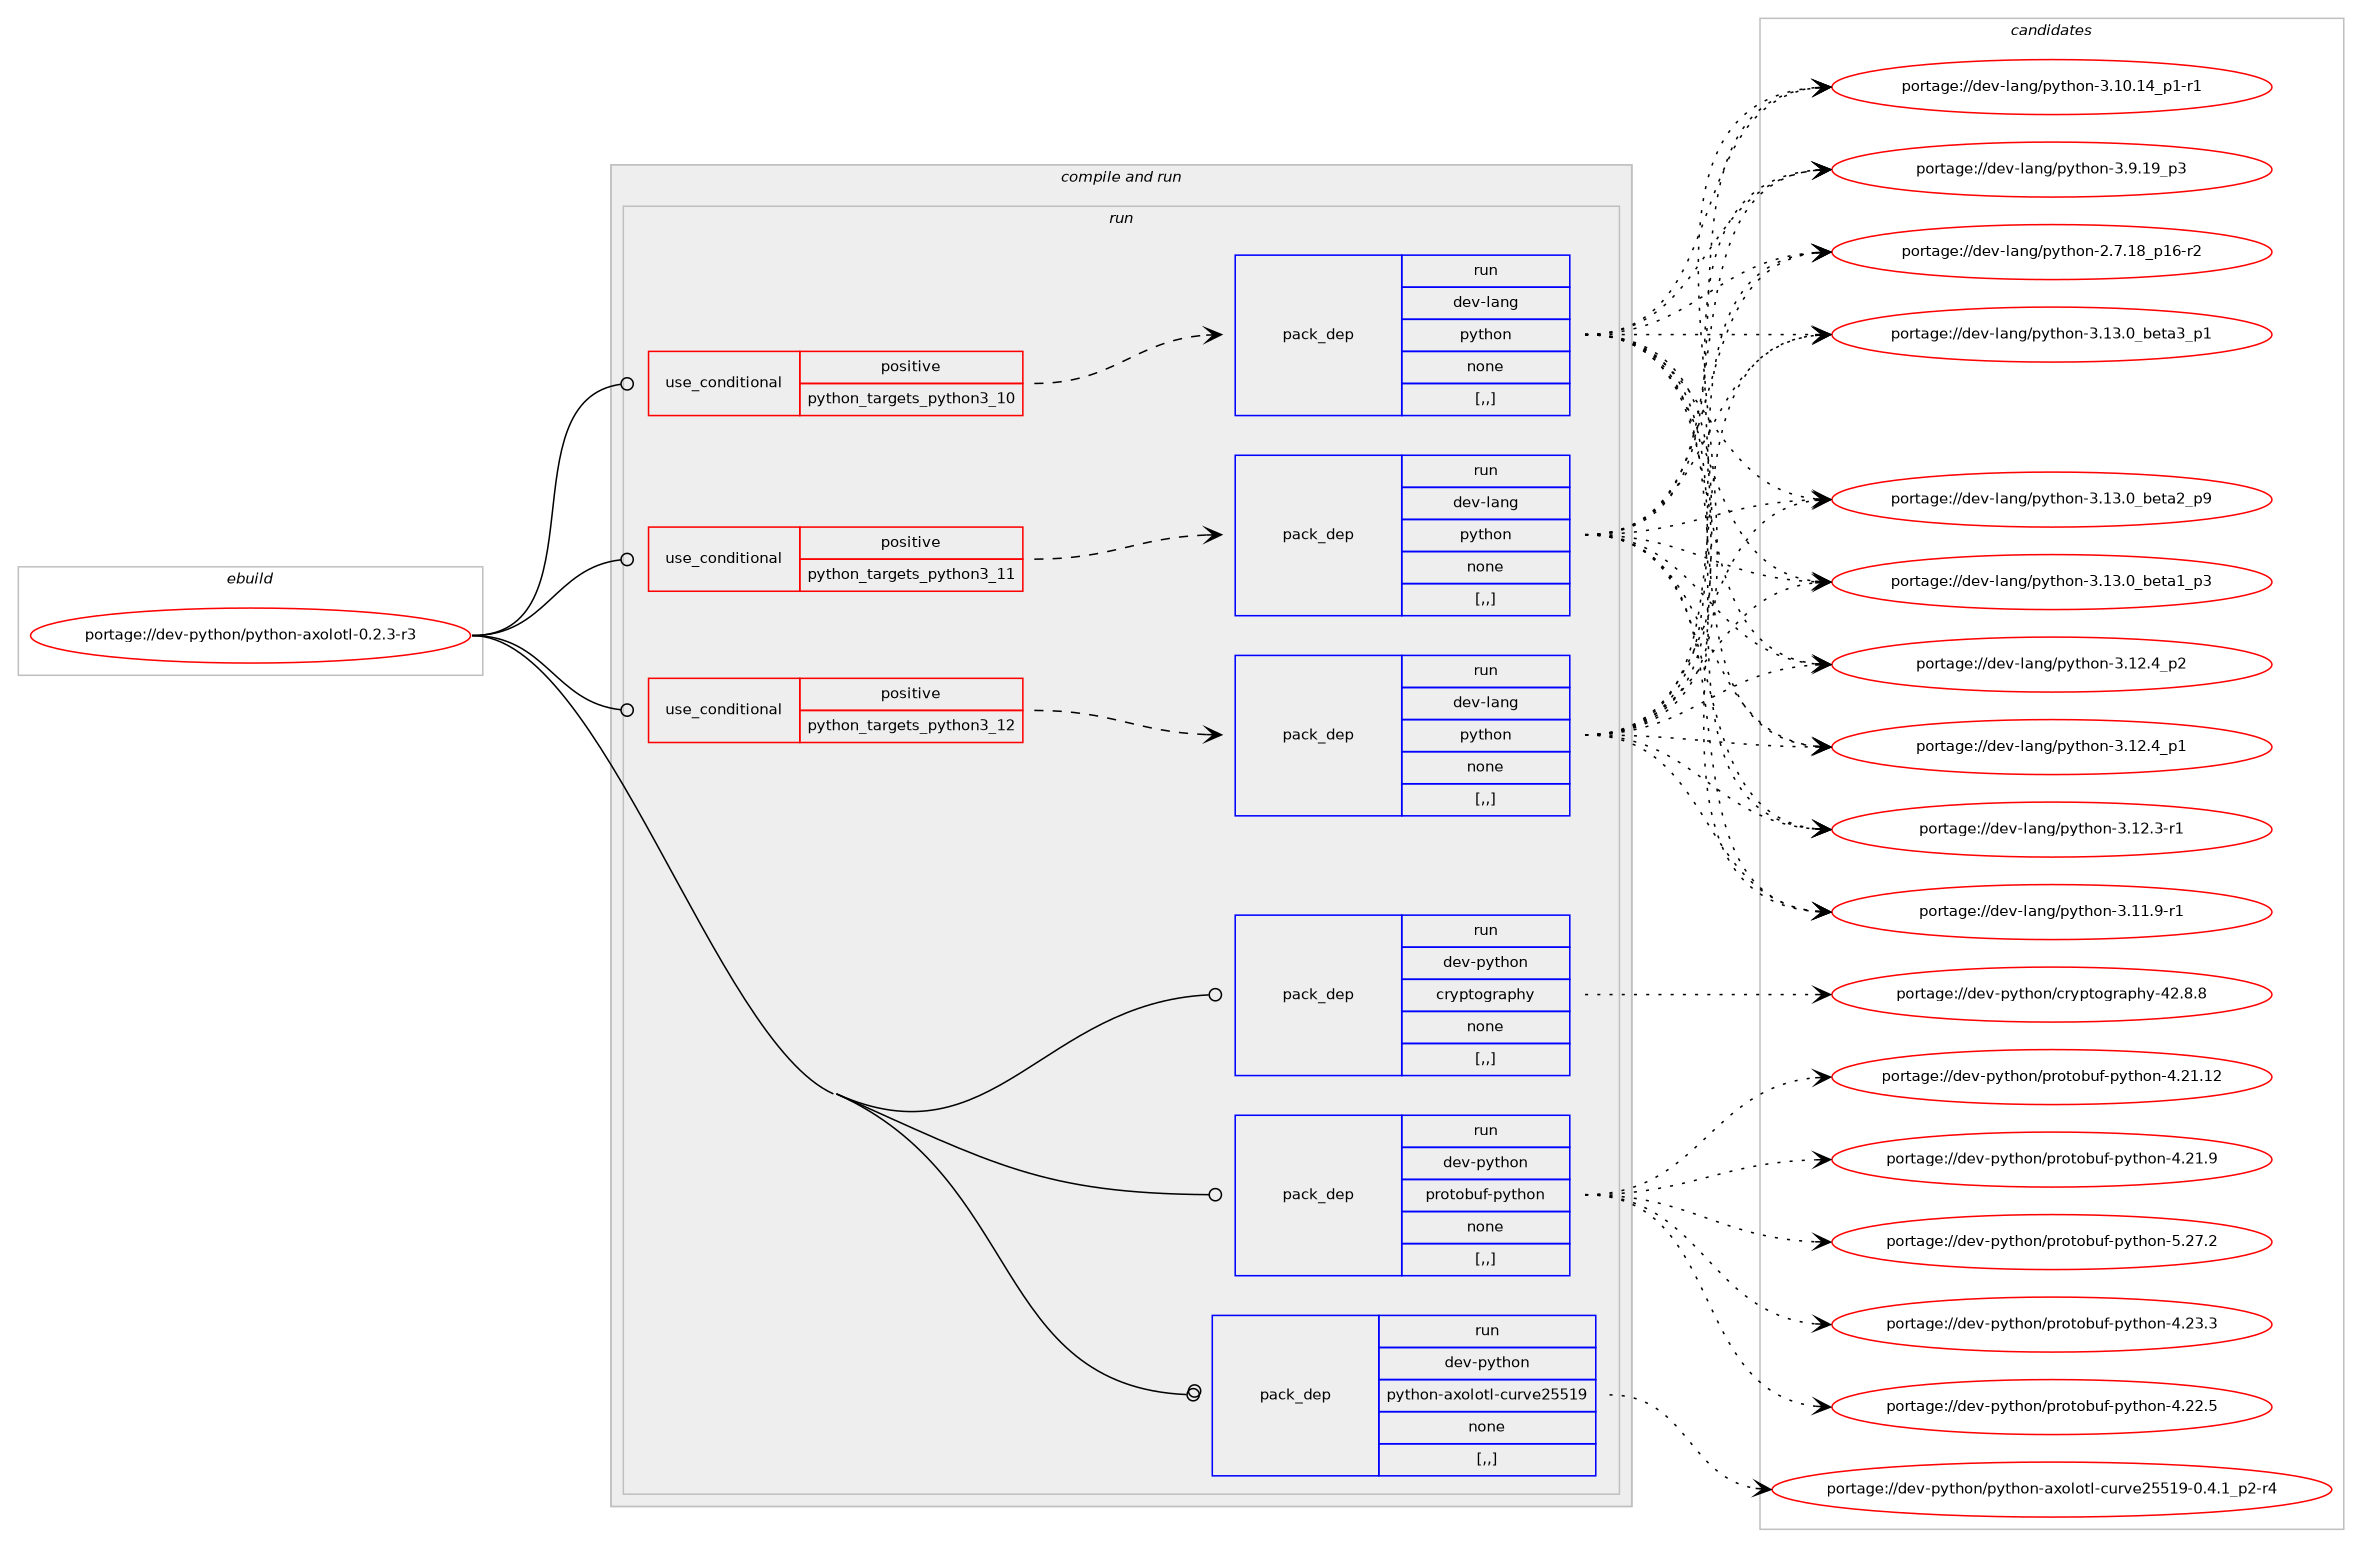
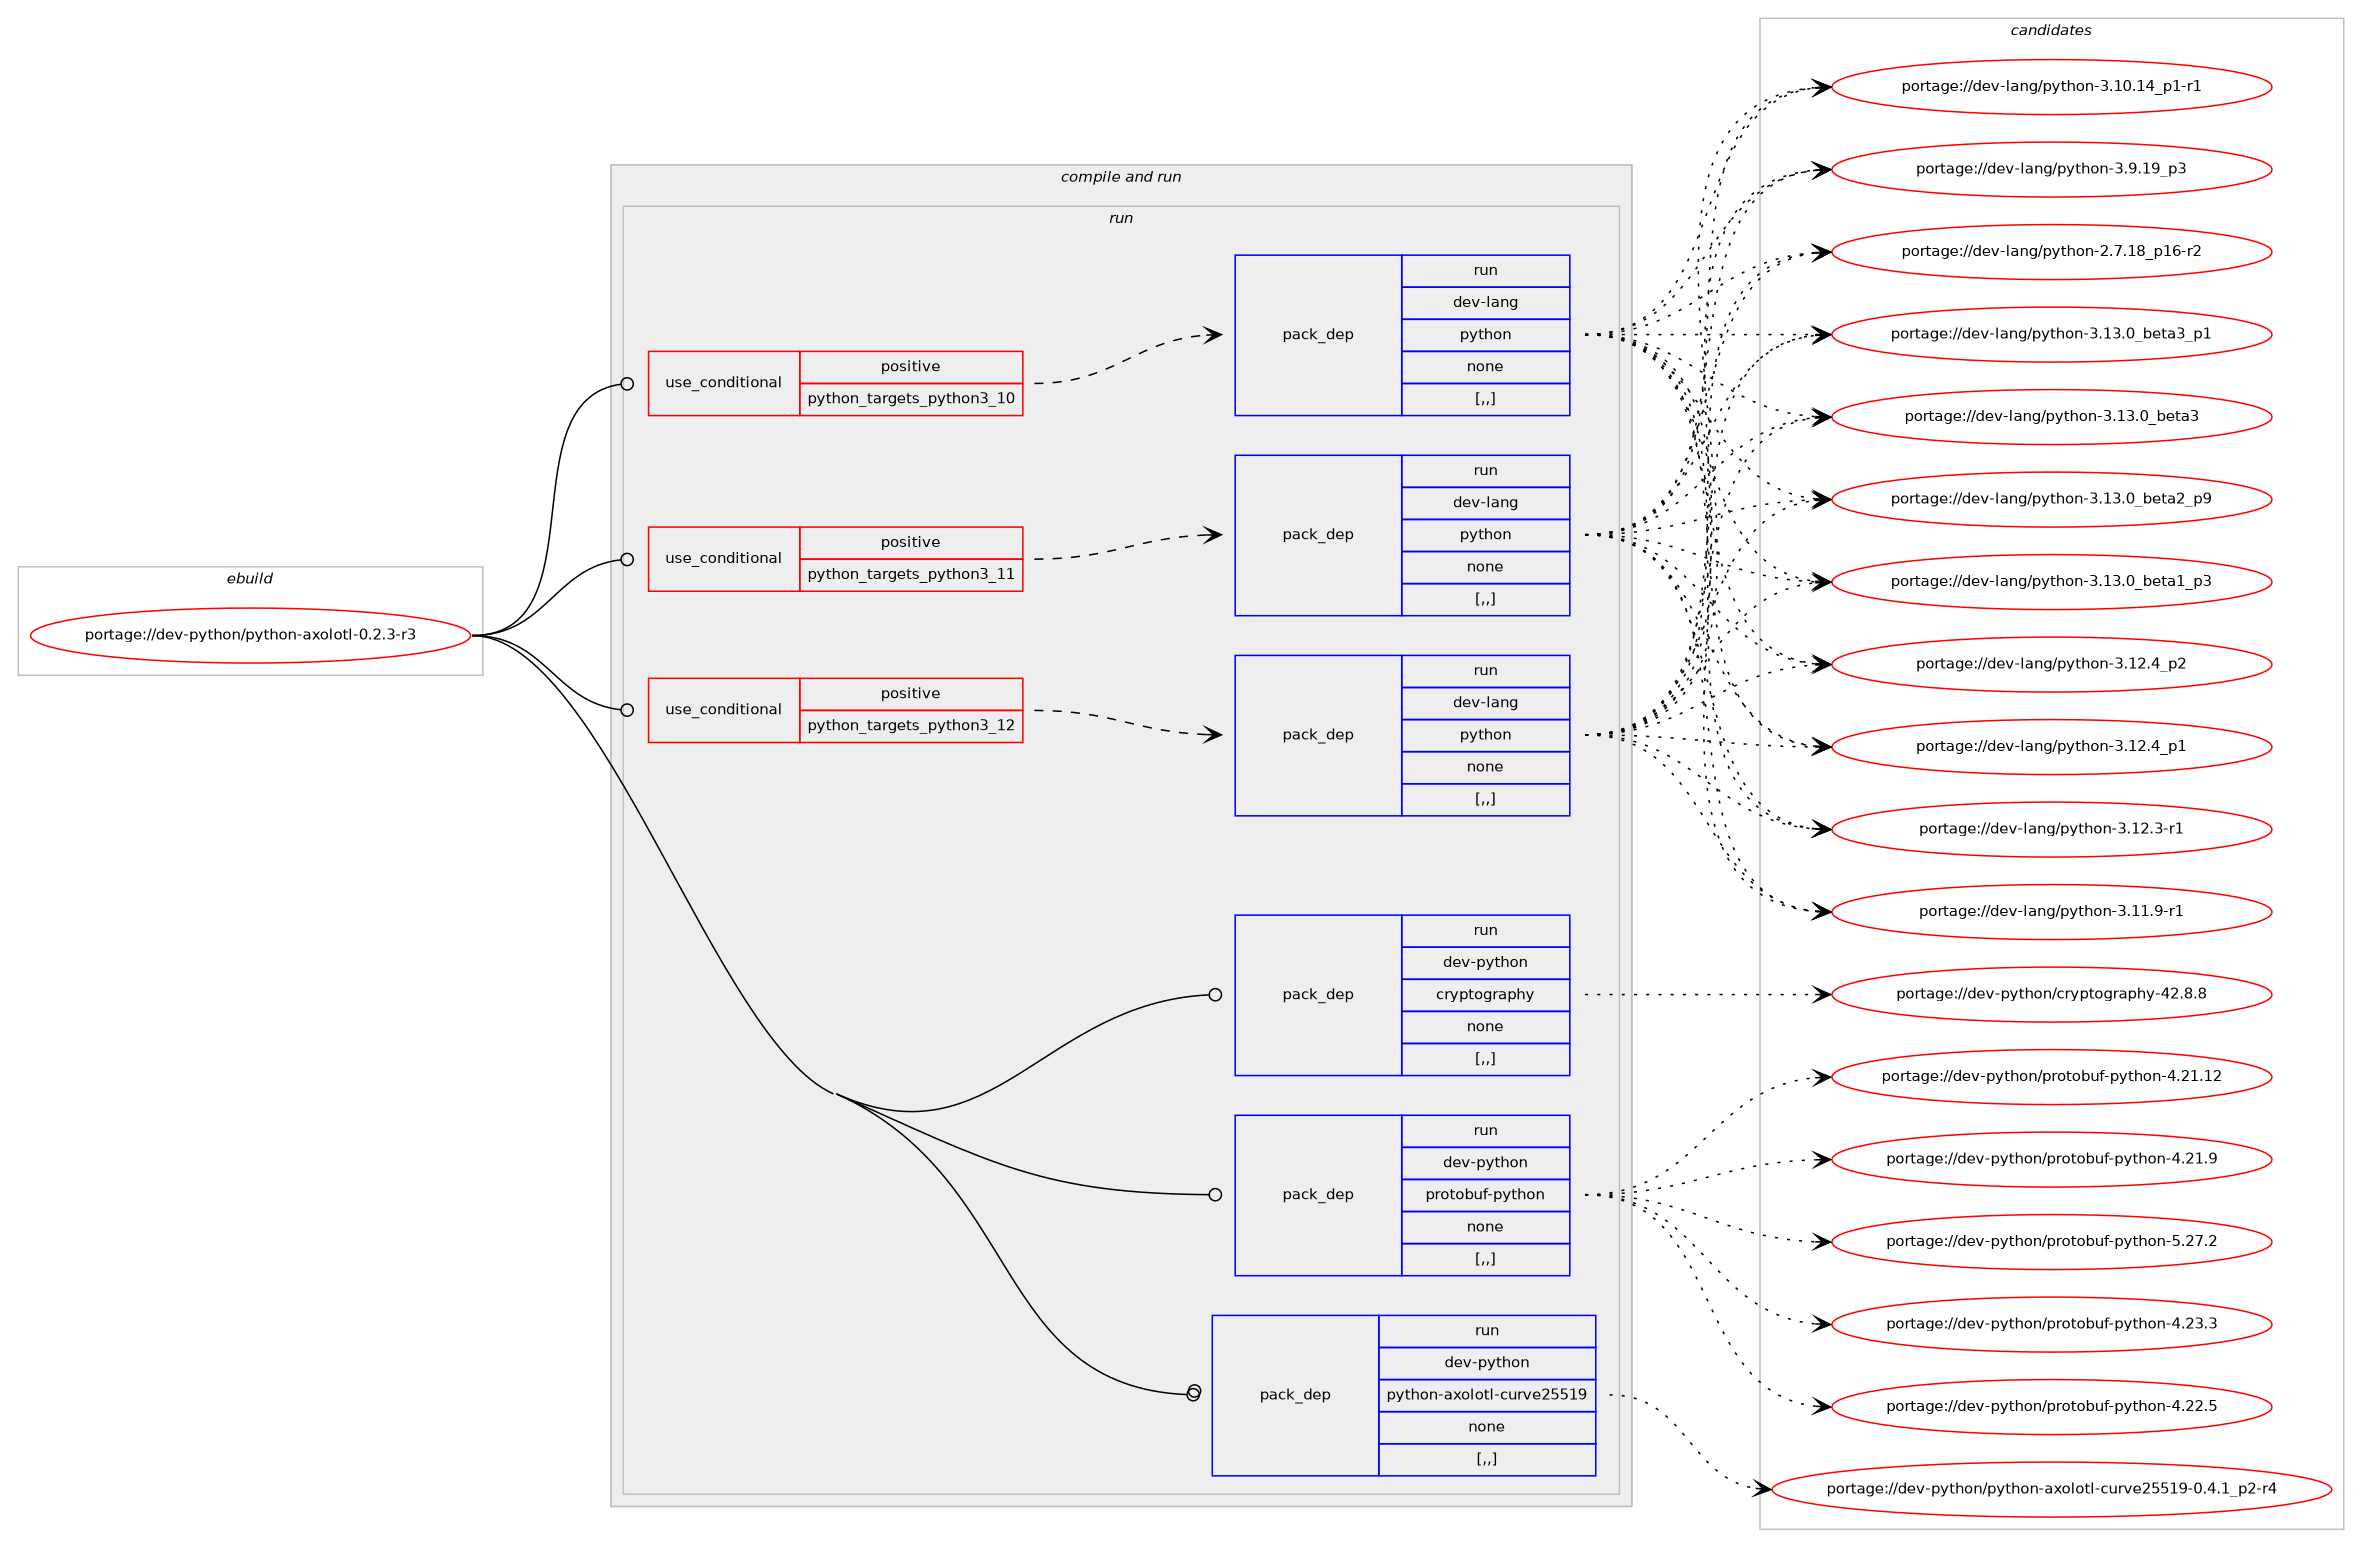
node "portage://dev-lang/python-3.13.0_beta3": added
